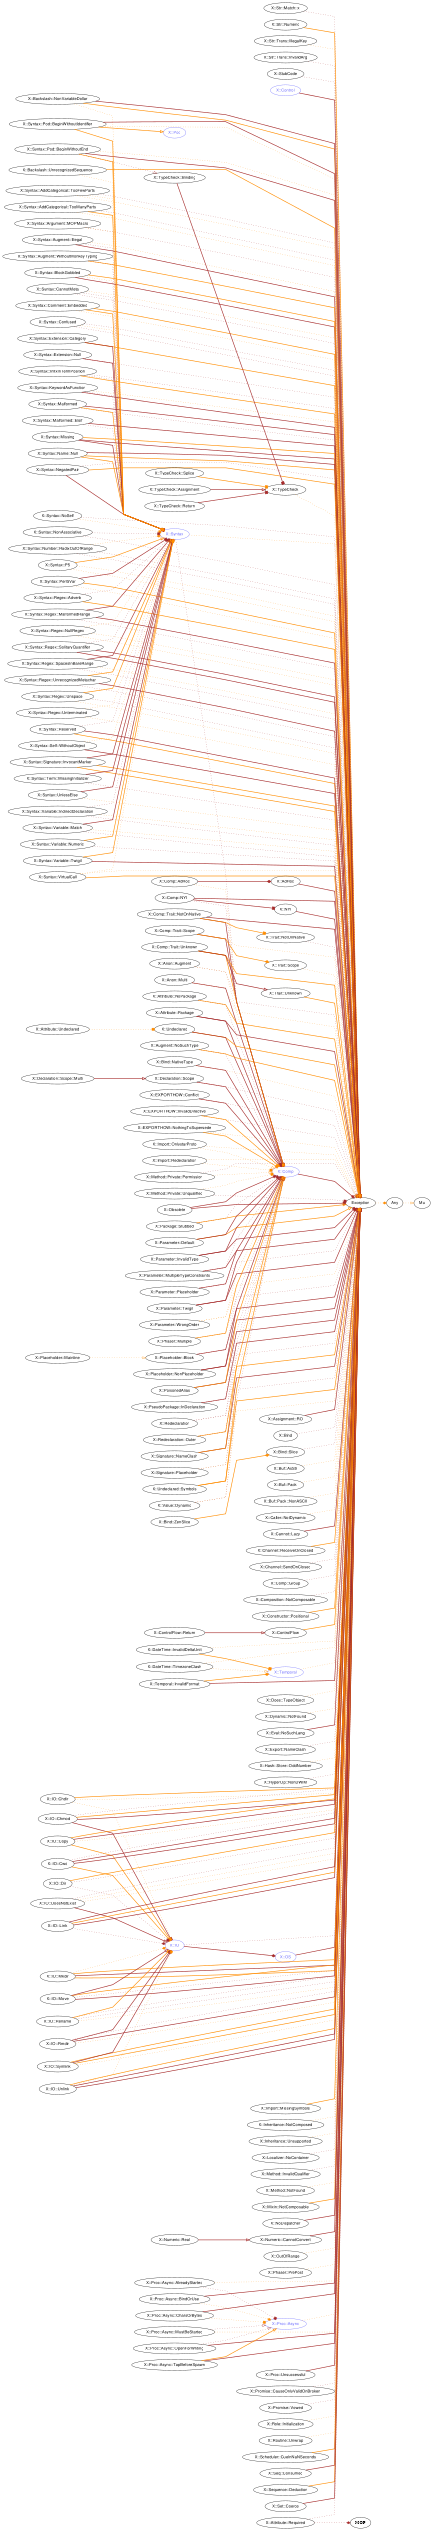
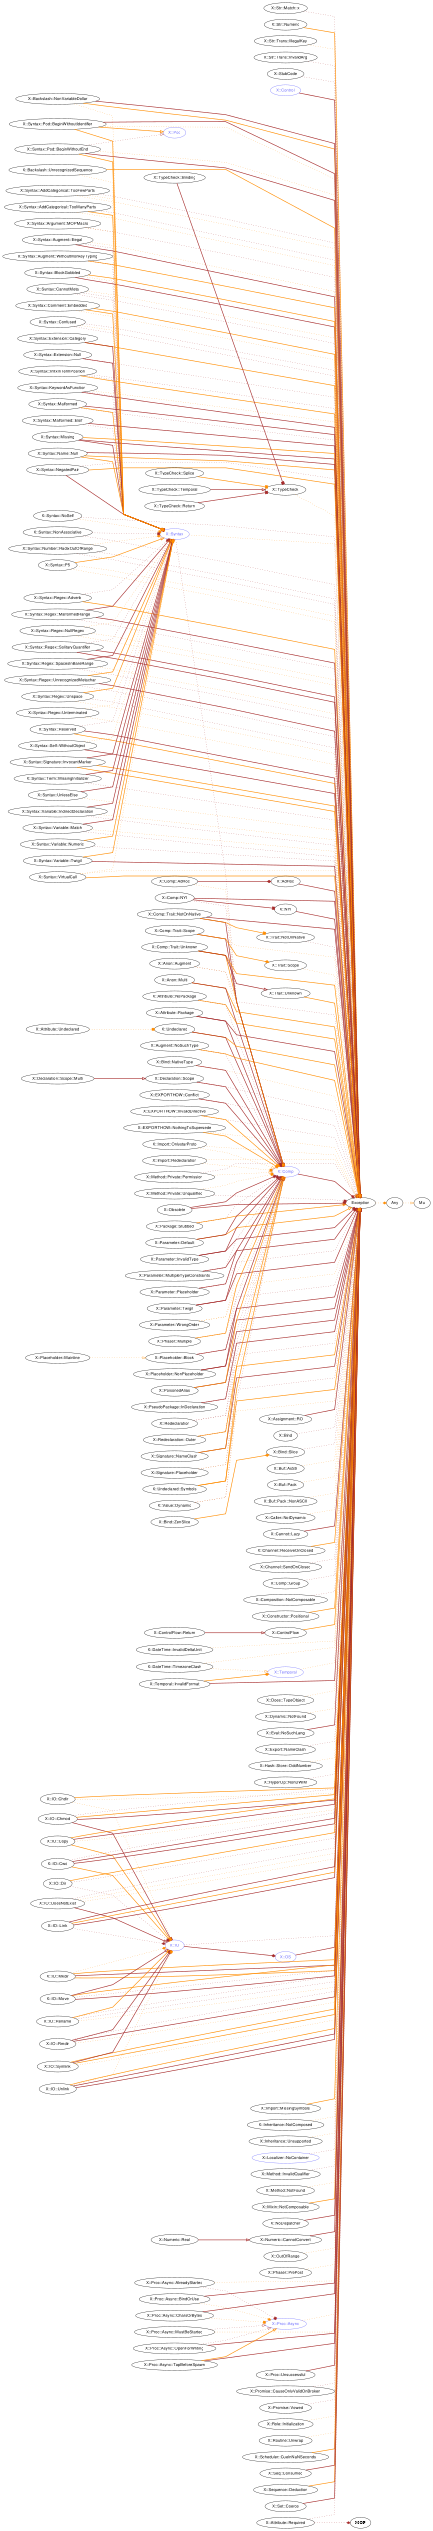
edge "X::Syntax::Pod::BeginWithoutEnd" -> "X::TypeCheck::Binding": now "X::Syntax::Pod::BeginWithoutEnd" -> "X::Pod"
node "X::TypeCheck::Assignment": label "X::TypeCheck::Assignment" -> "X::TypeCheck::Temporal"
node "X::Syntax::Perl5Var": removed
edge "X::Syntax::Variable::IndirectDeclaration" -> "X::Syntax": style dotted -> bold
edge "X::Anon::Multi" -> "Exception": style dotted -> bold
edge "X::DateTime::InvalidDeltaUnit" -> "X::Temporal": removed
node "X::Localizer::NoContainer": color #000000 -> #6666ff
